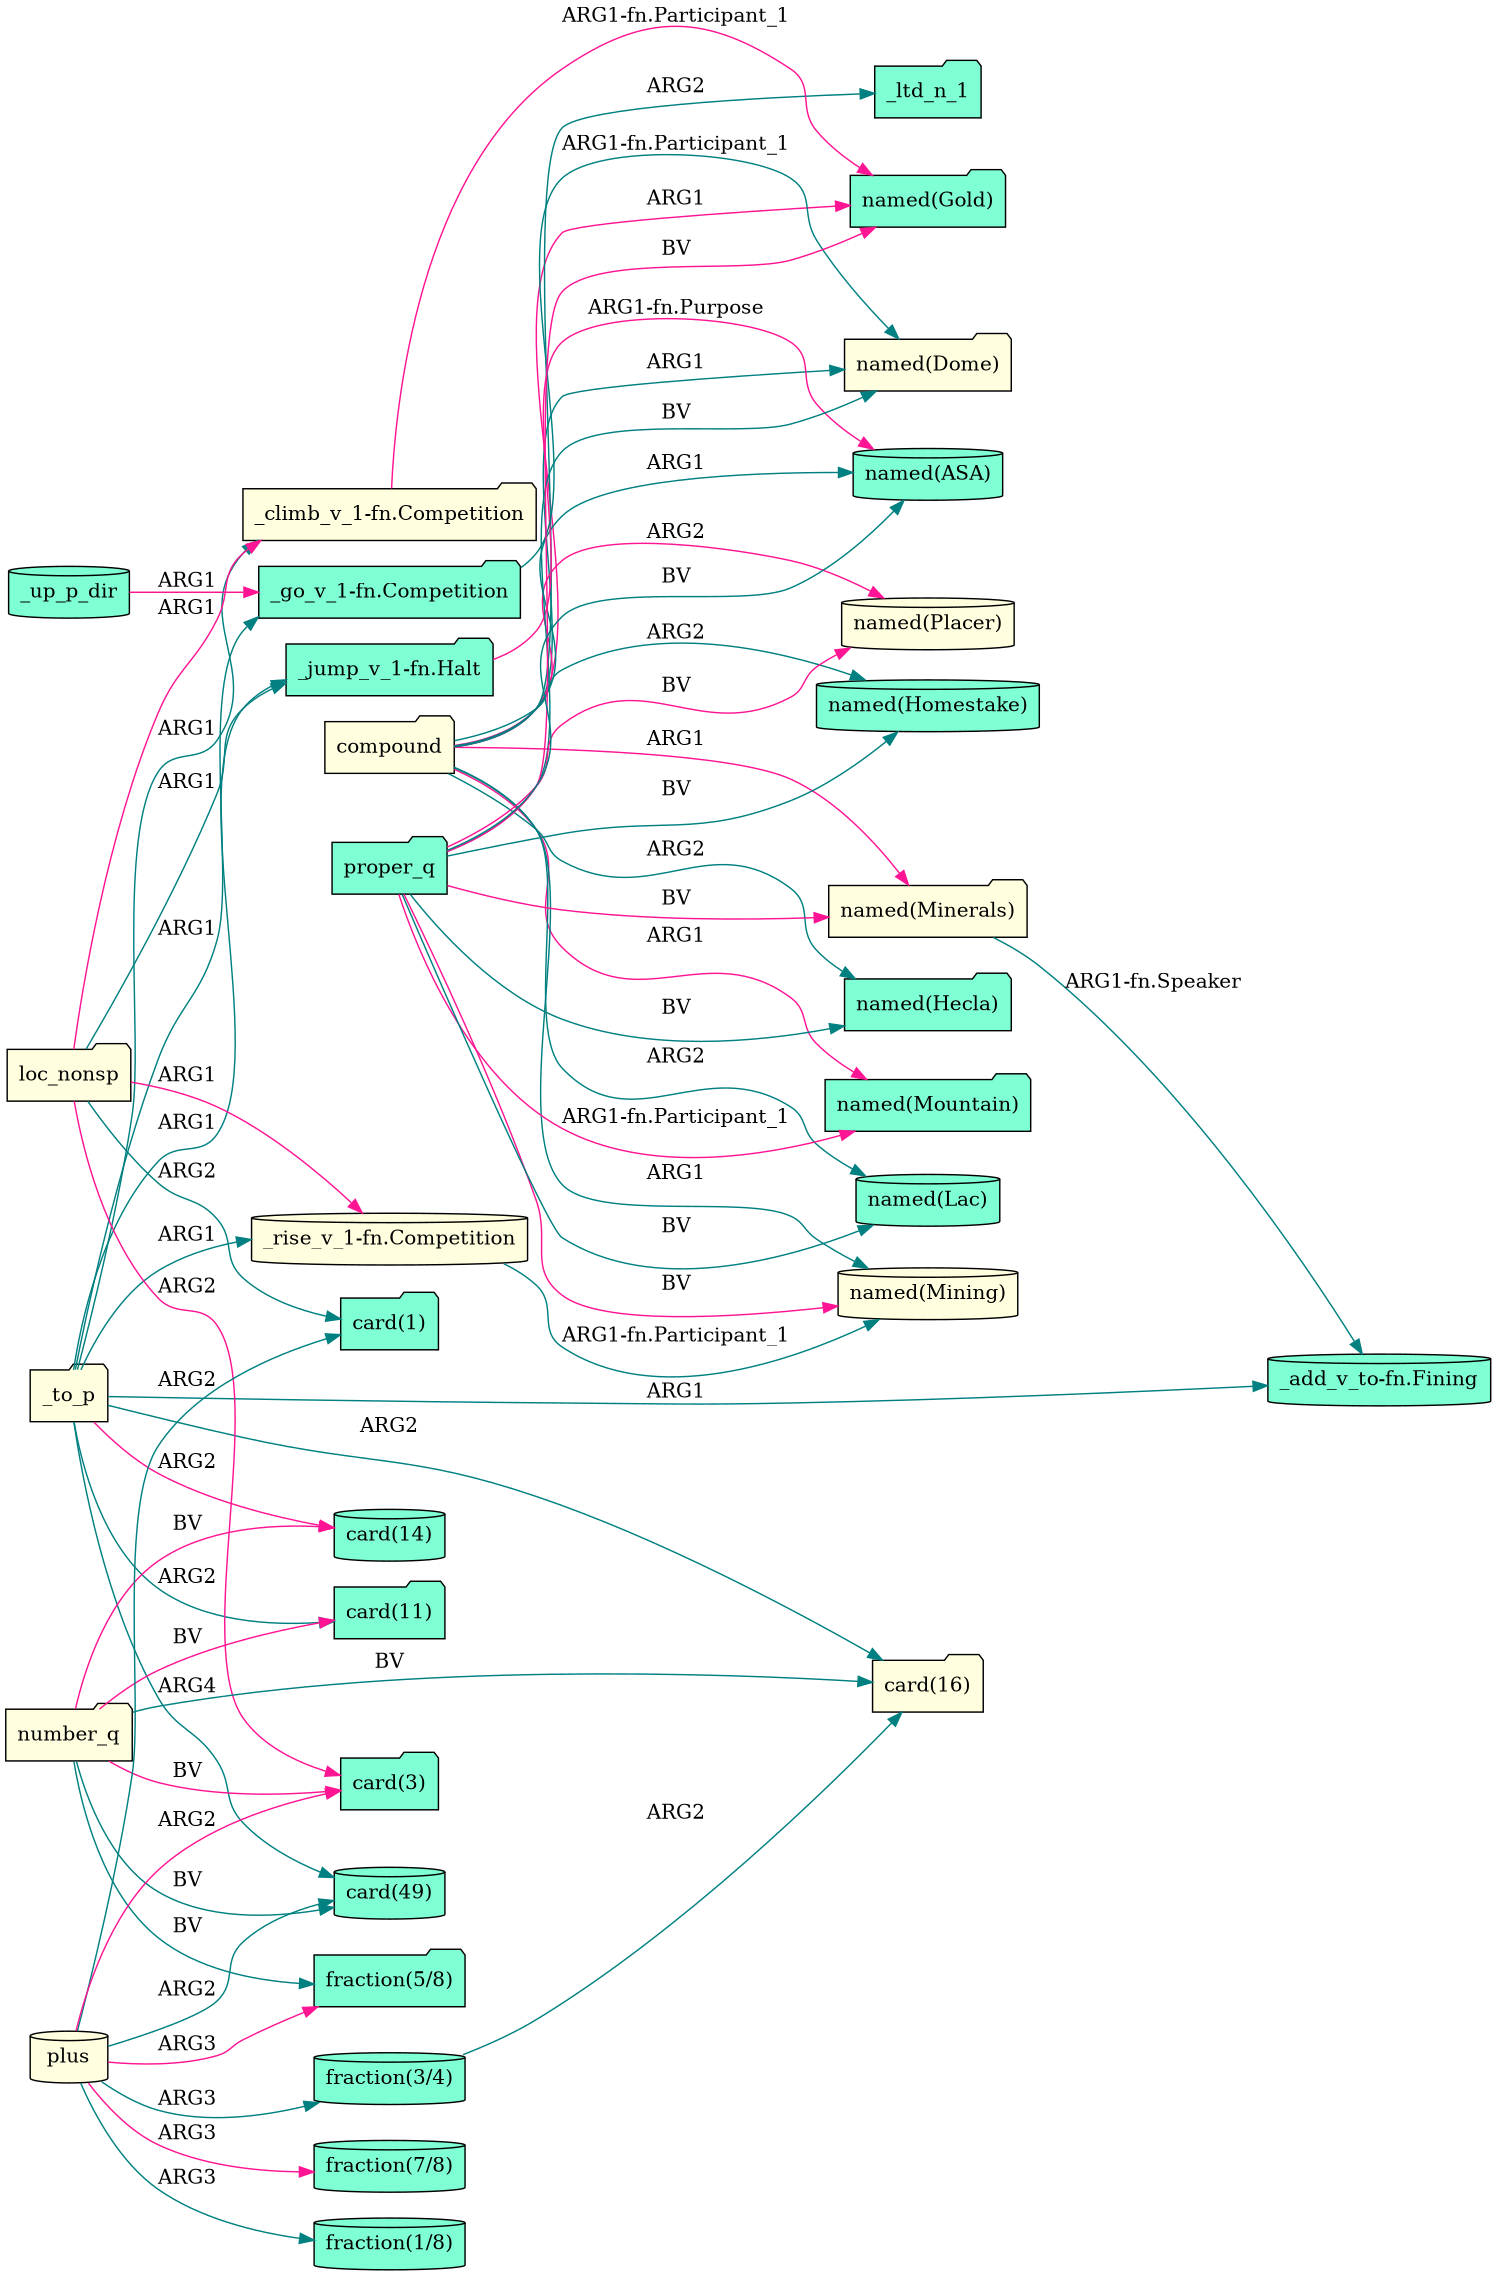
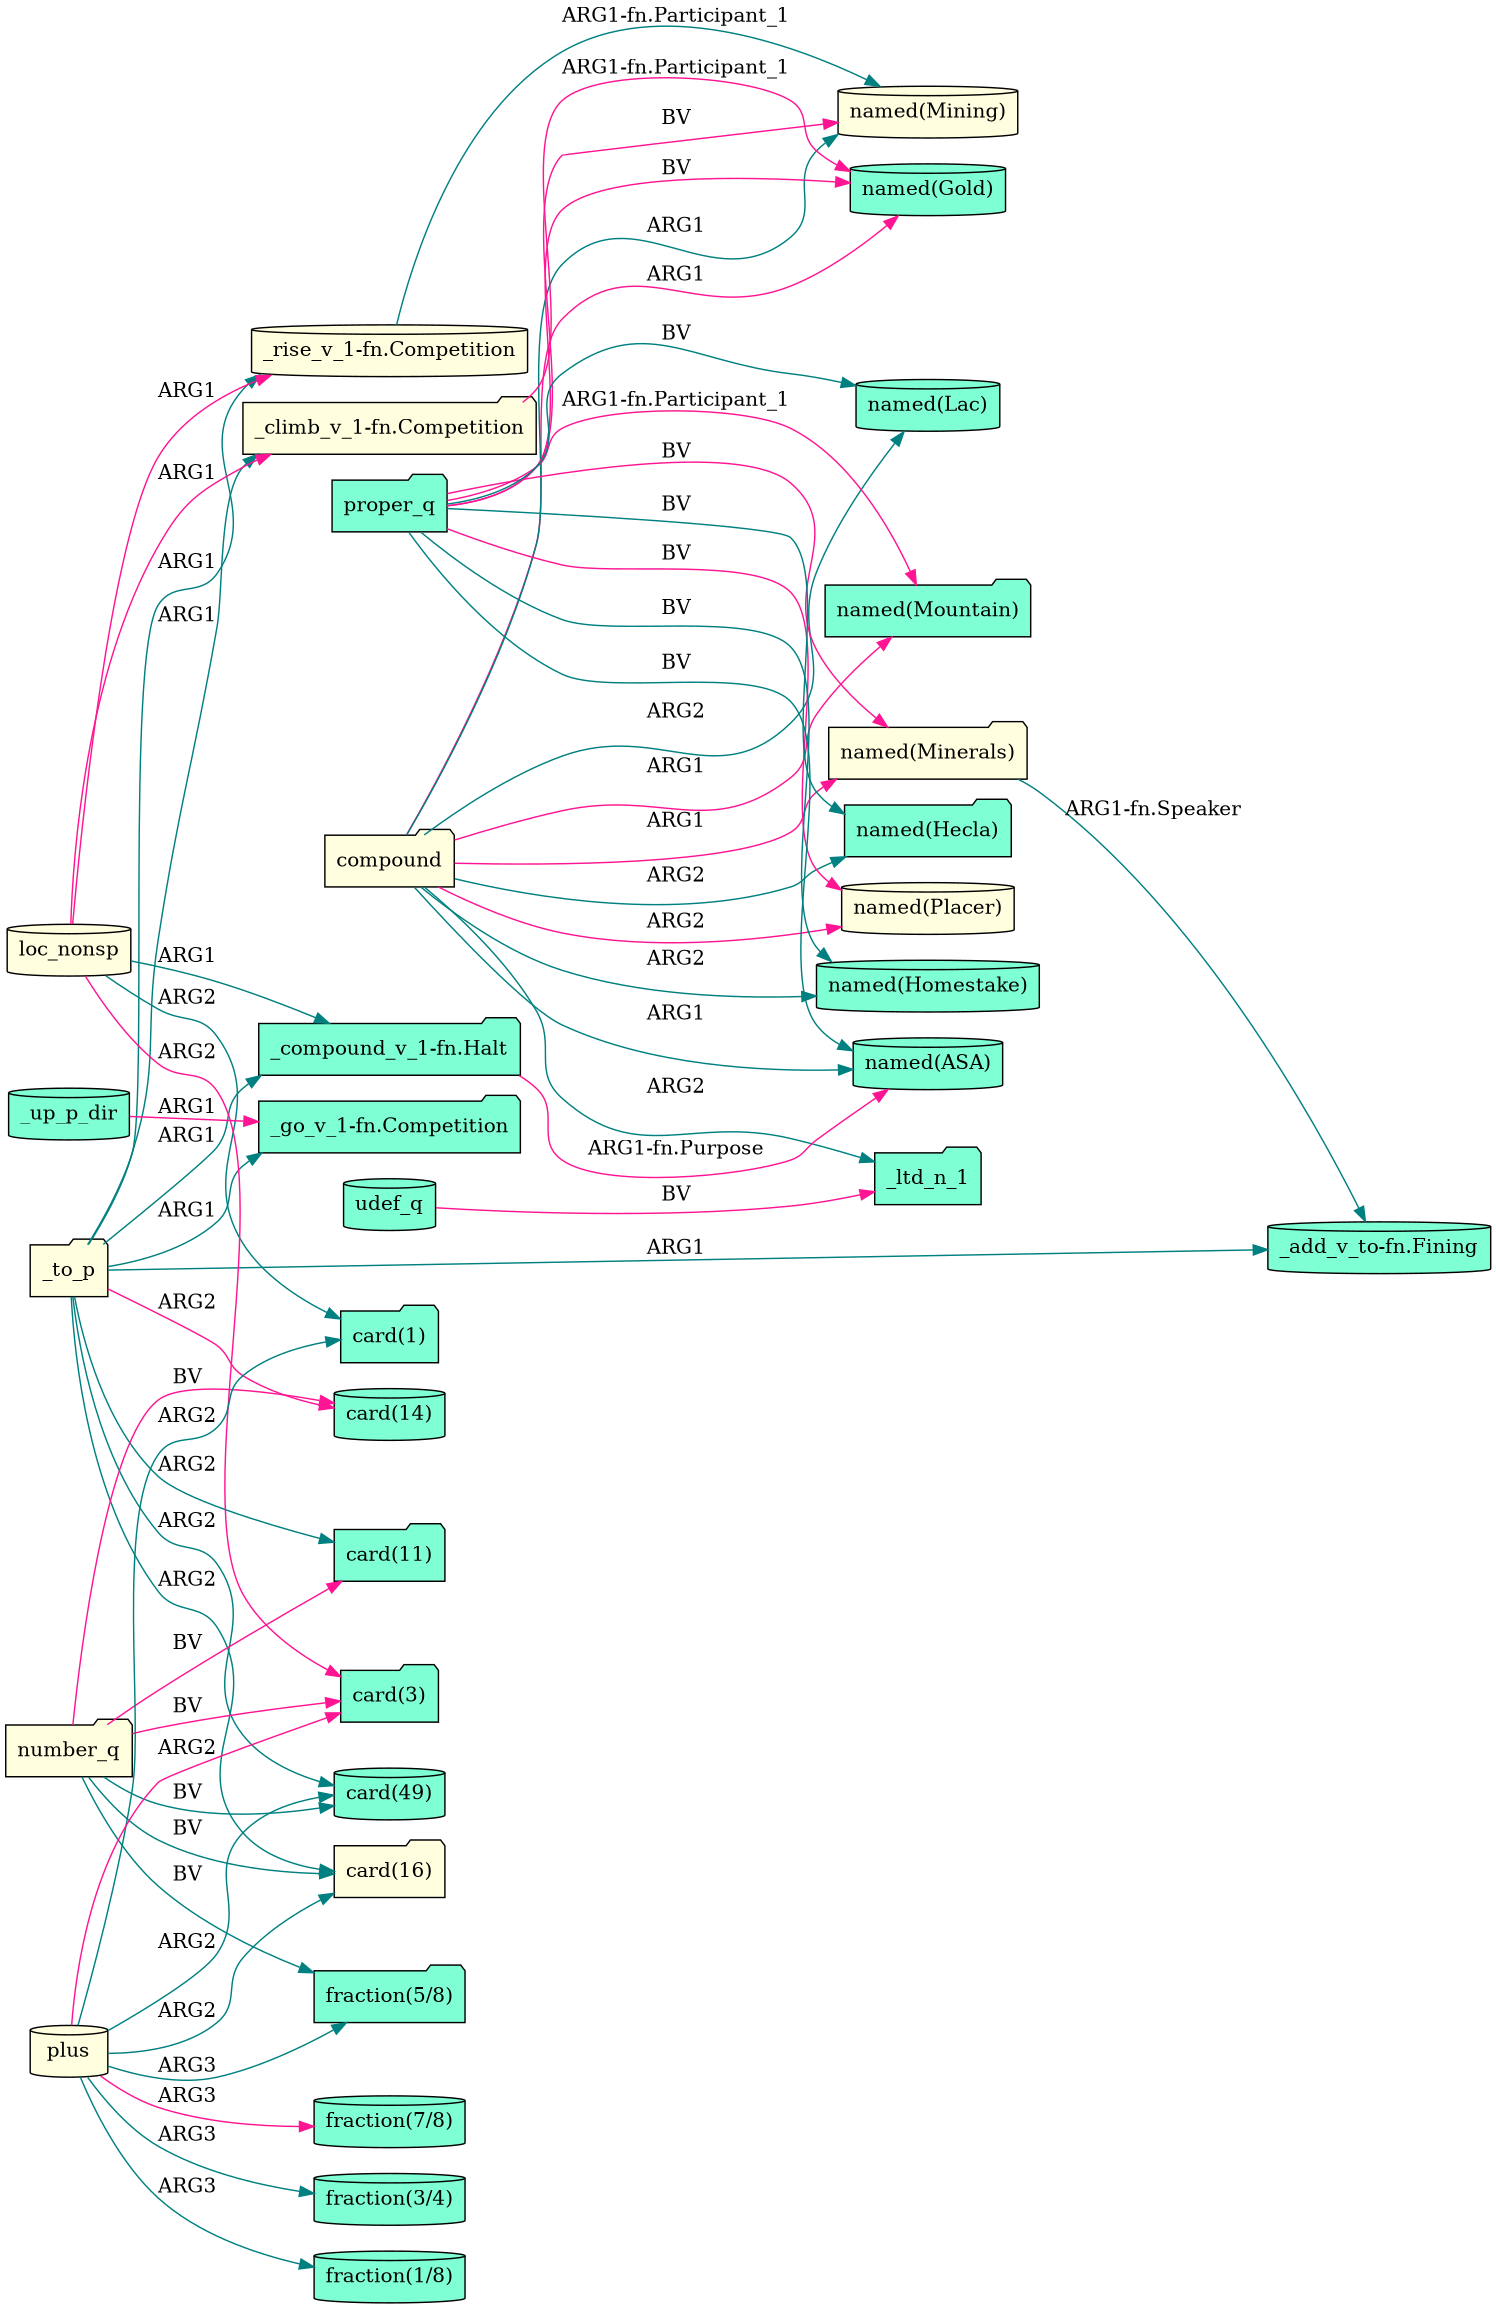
node "named(Gold)": shape folder -> cylinder
node "named(Dome)": removed
node "_jump_v_1-fn.Halt": label "_jump_v_1-fn.Halt" -> "_compound_v_1-fn.Halt"
node "loc_nonsp": shape folder -> cylinder
node "udef_q": added
edge "_to_p" -> "card(49)": label "ARG4" -> "ARG2"
edge "fraction(3/4)" -> "card(16)": now "plus" -> "card(16)"
edge "plus" -> "fraction(5/8)": color deeppink -> teal
